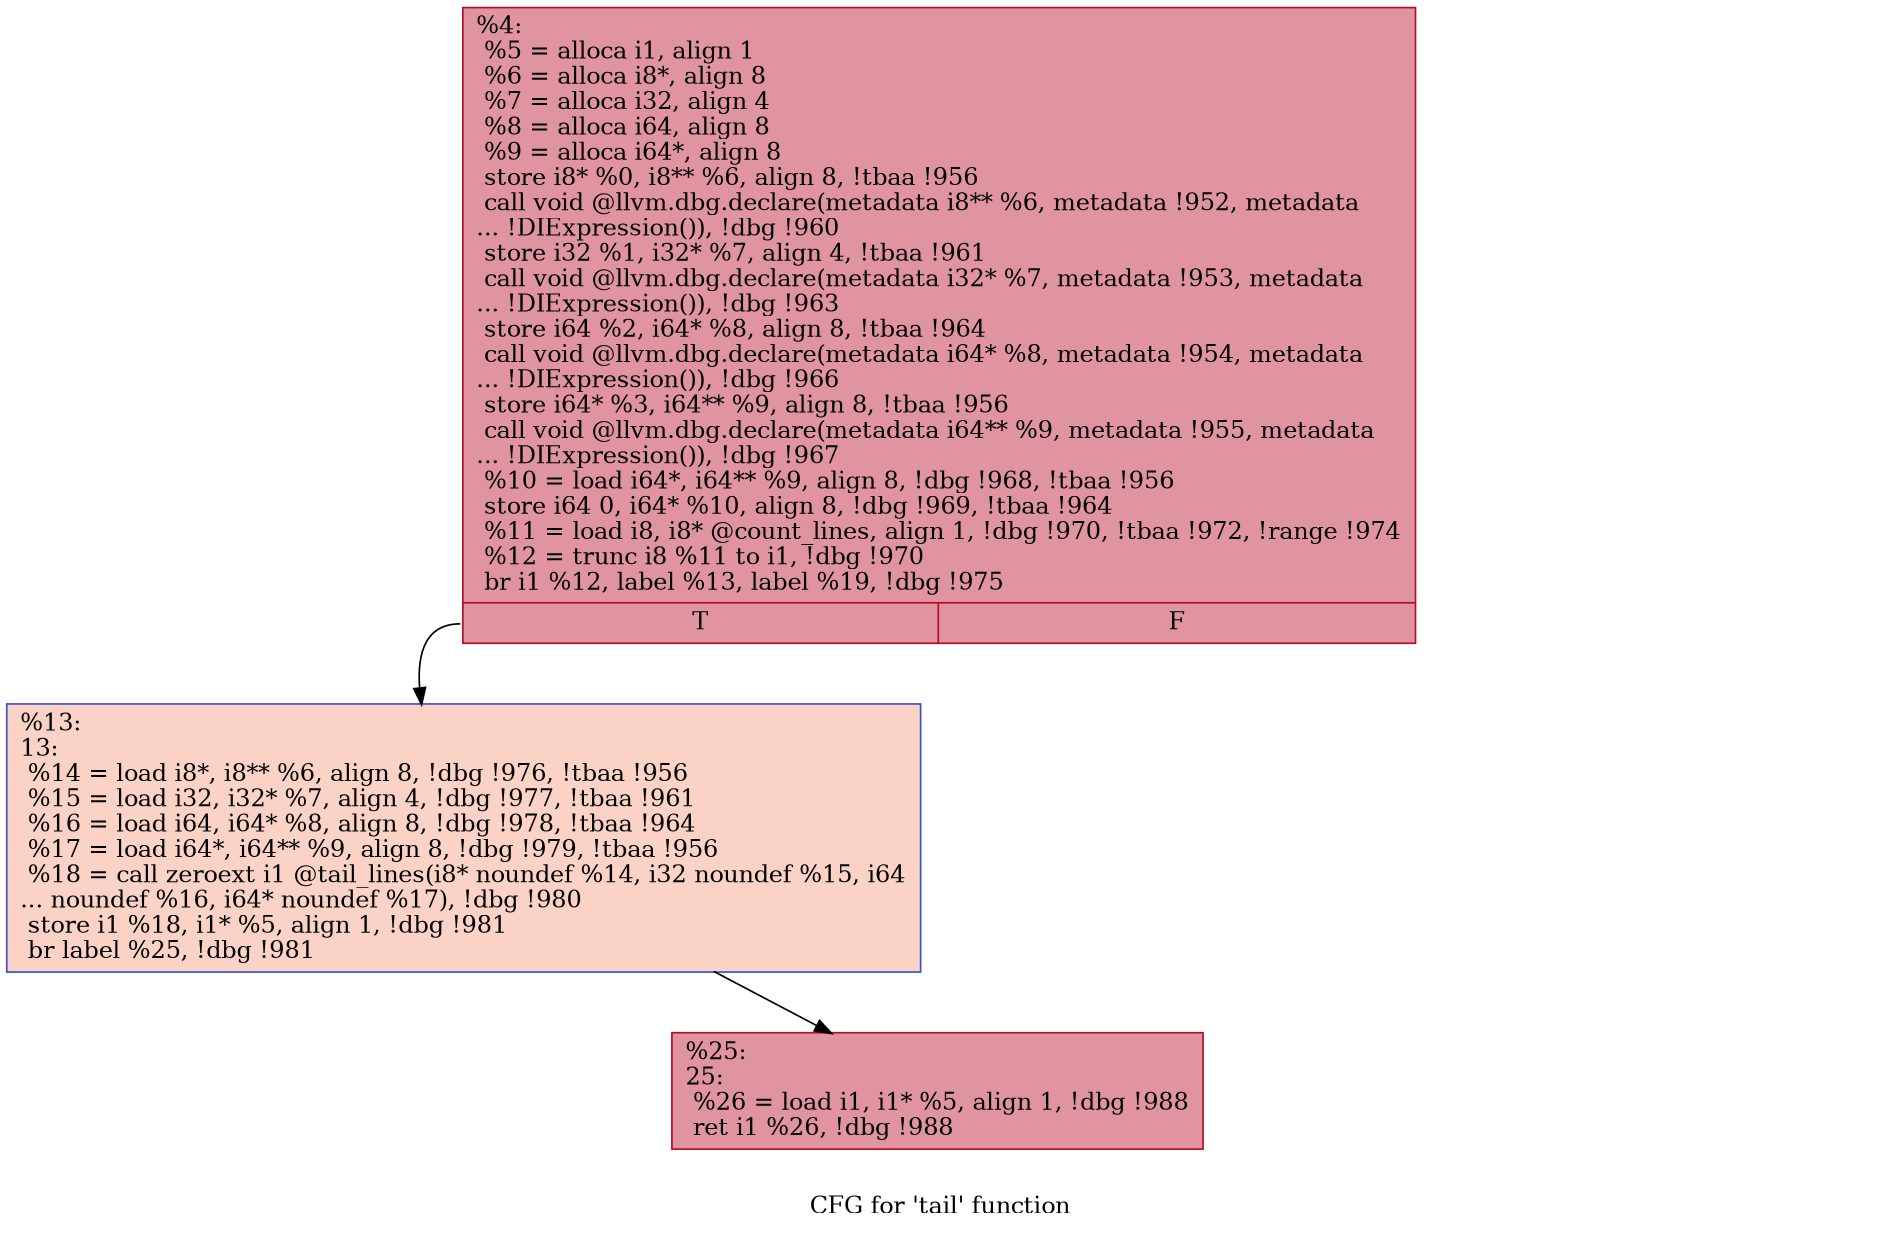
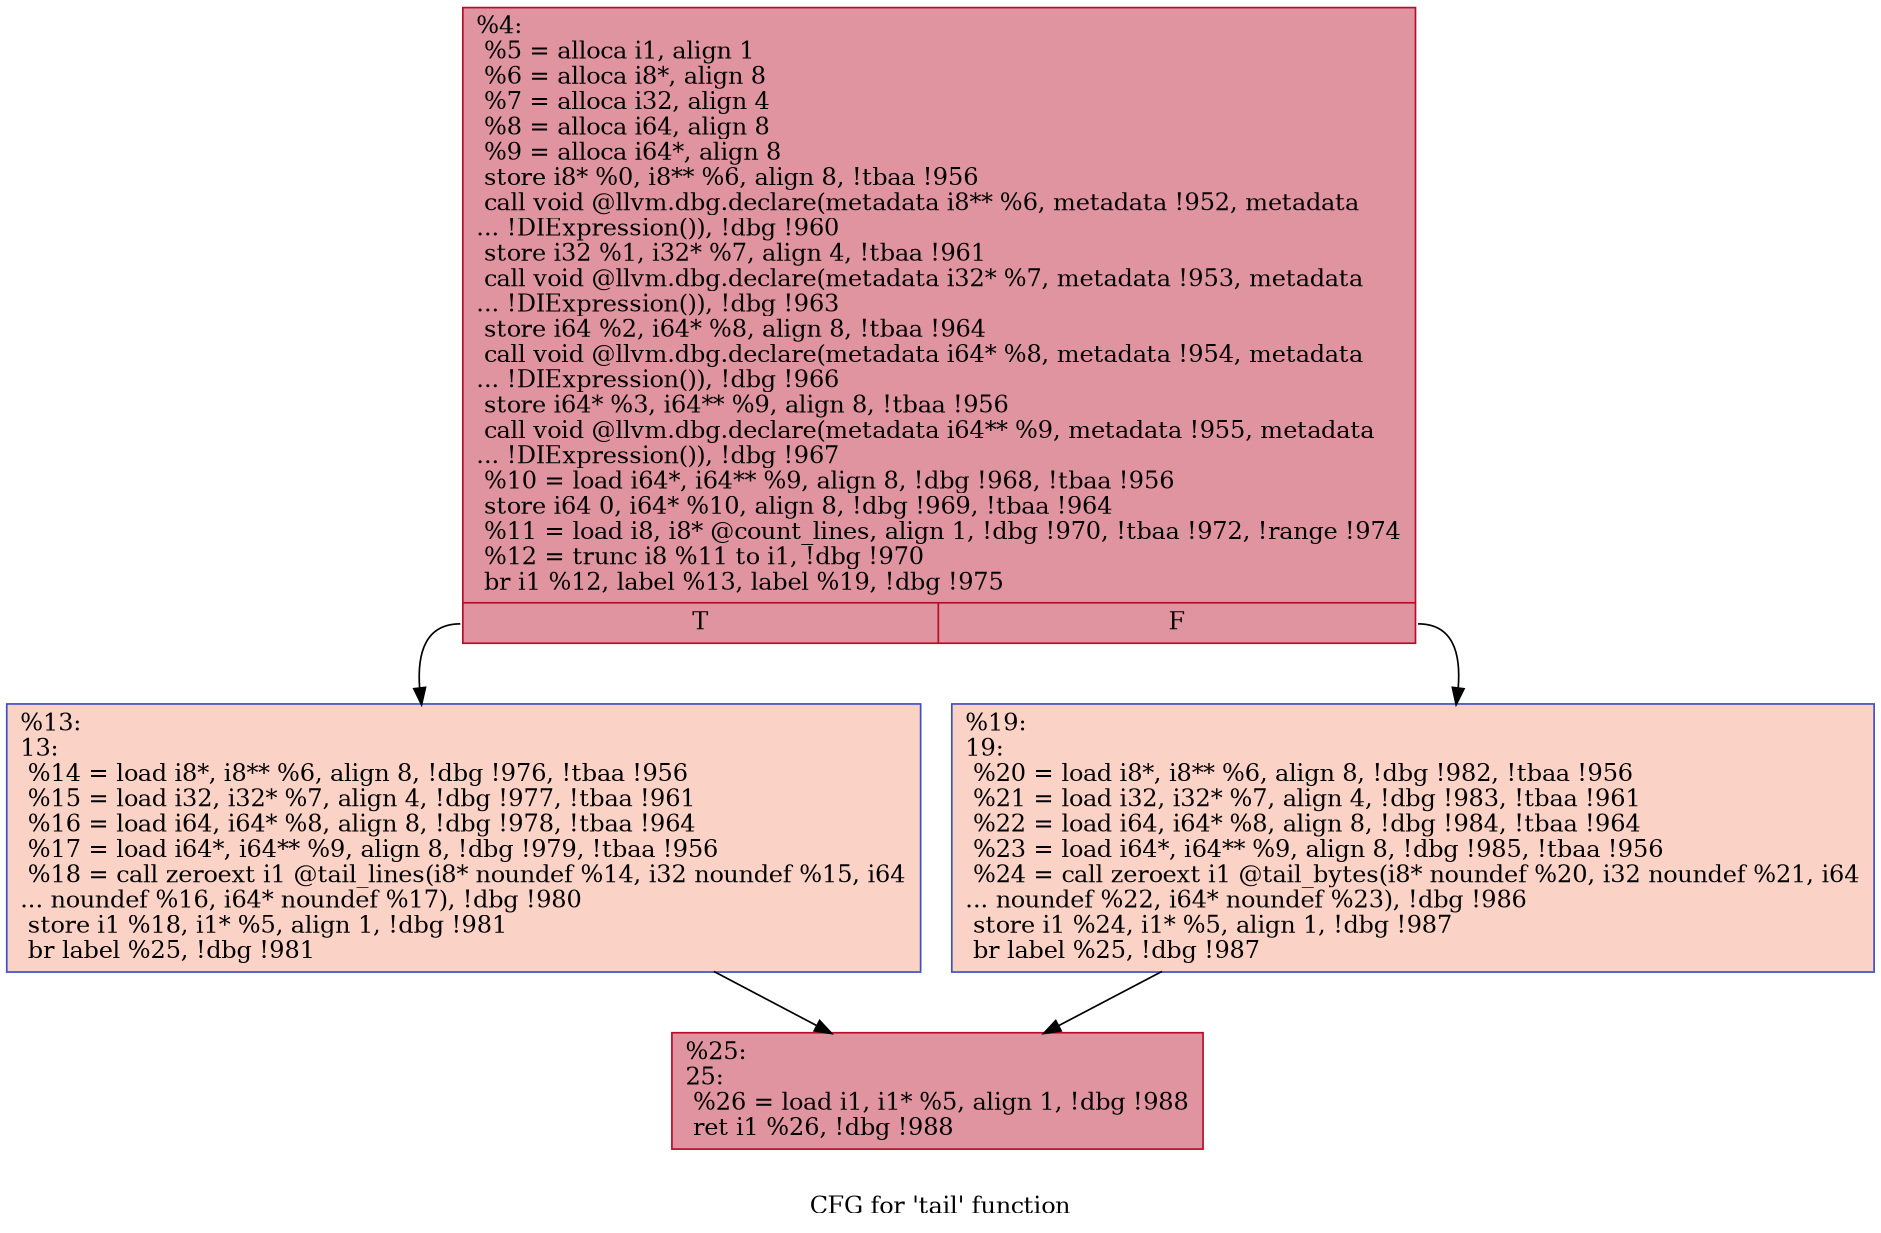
node "%19:": added
